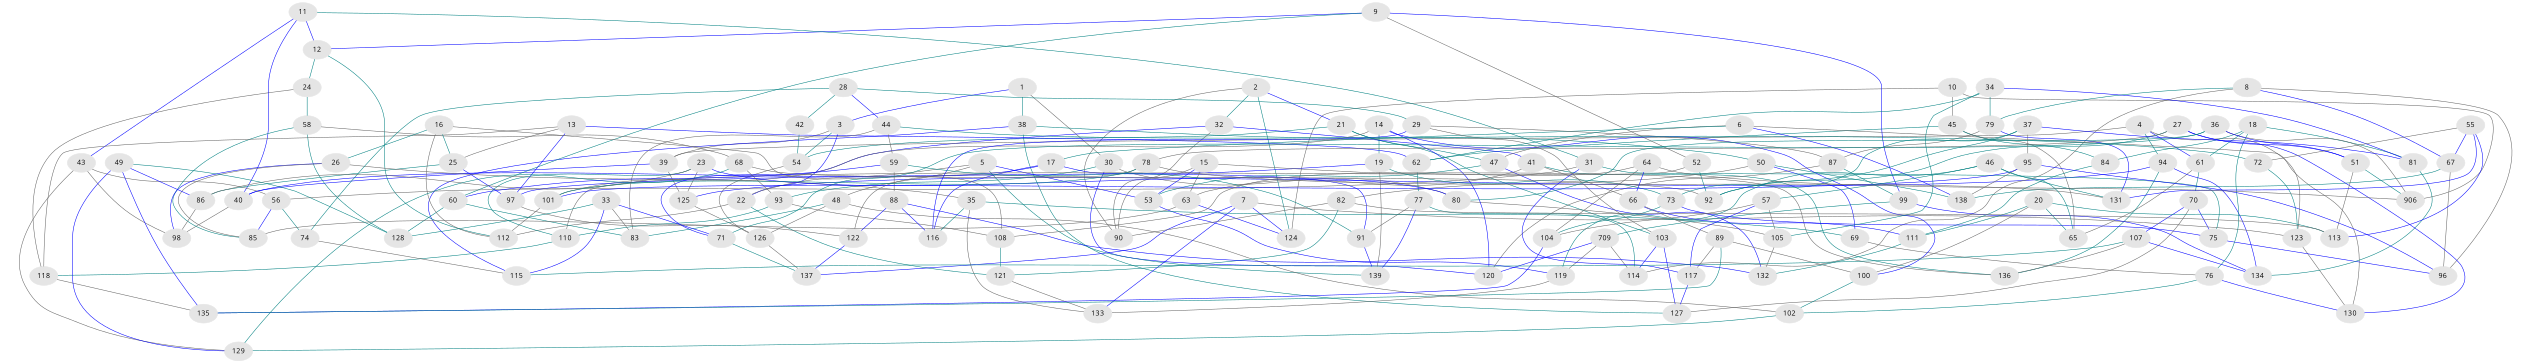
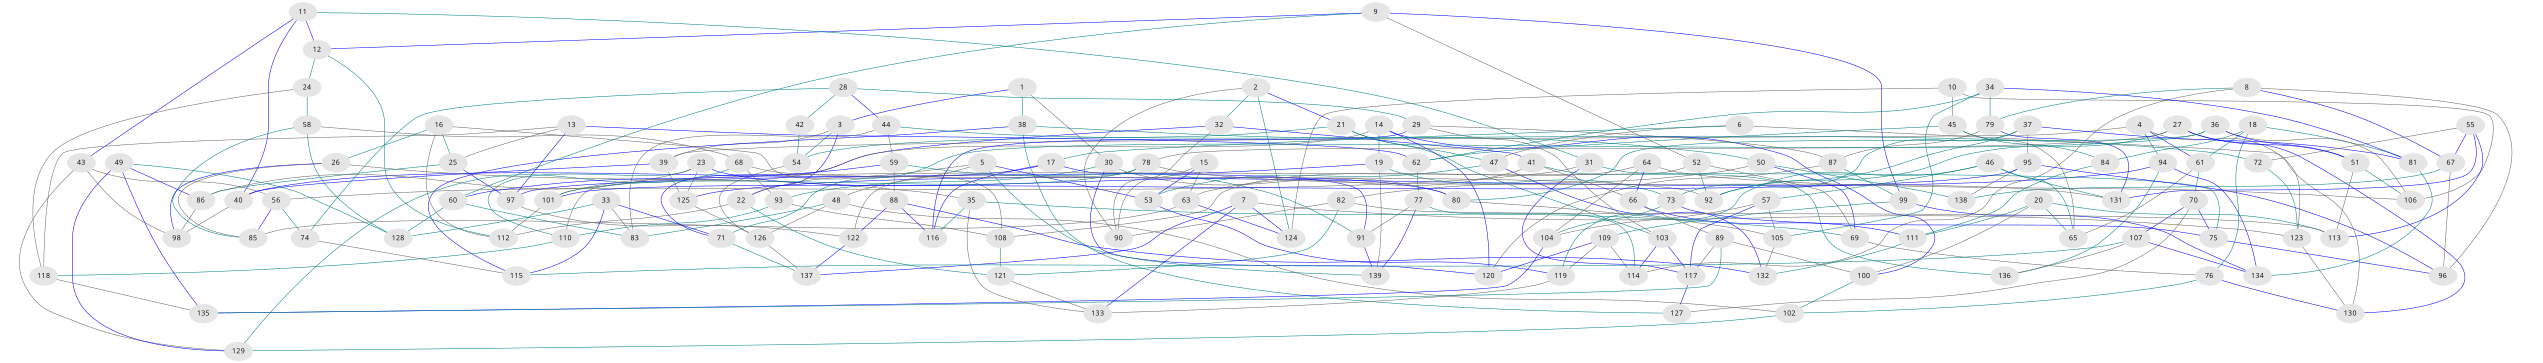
edge "6" -- "138": removed
edge "52" -- "69": added
edge "15" -- "136": removed
node "906": label "906" -> "106"
node "709": label "709" -> "109"
edge "103" -- "127": now "103" -- "117"
